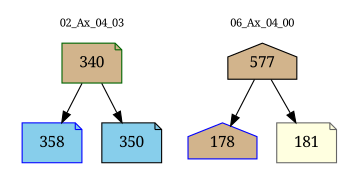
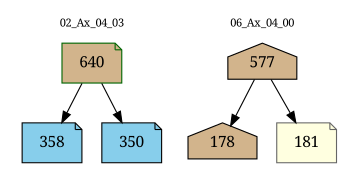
node "340": label "340" -> "640"
node "358": color blue -> black
node "178": color blue -> black
